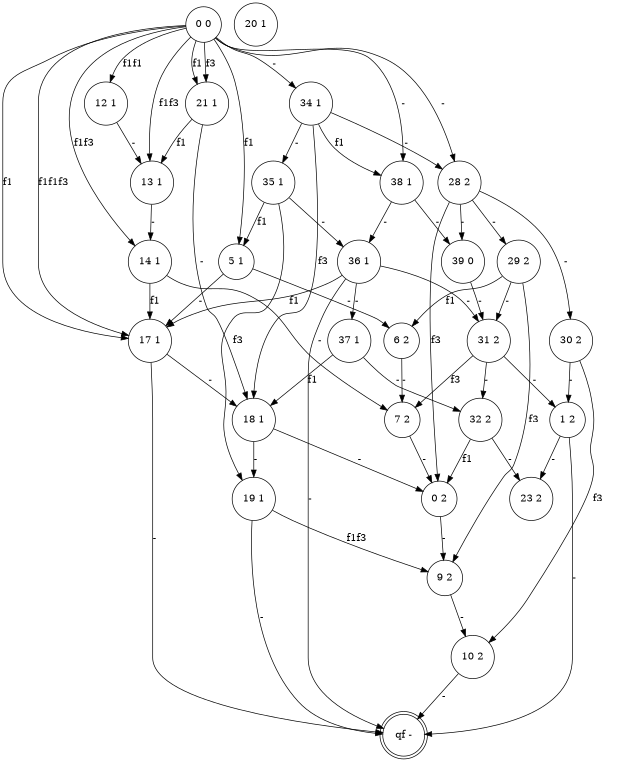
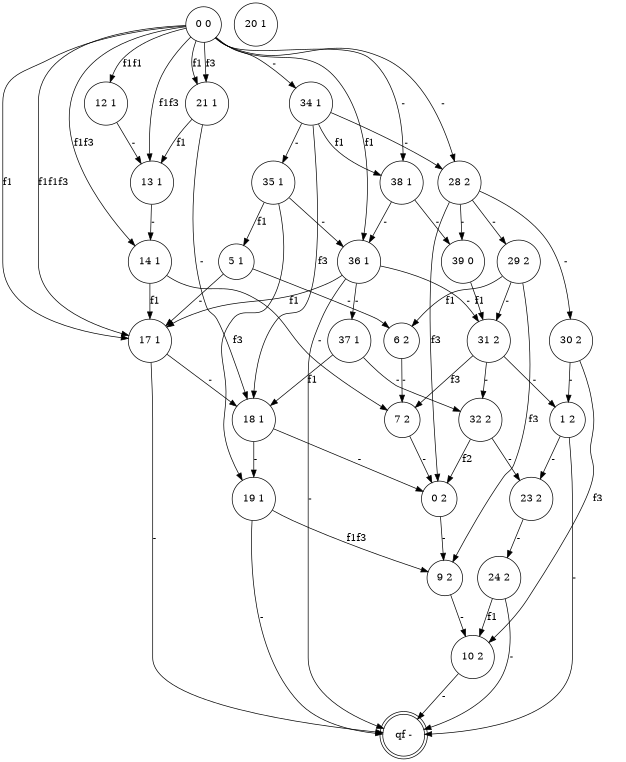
edge "0 0" -> "5 1": now "0 0" -> "36 1"
edge "39 0" -> "31 2": label "-" -> "f1"
edge "32 2" -> "0 2": label "f1" -> "f2"
node "24 2": added
